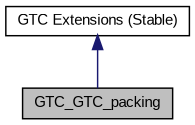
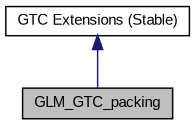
node "GTC_GTC_packing": label "GTC_GTC_packing" -> "GLM_GTC_packing"
